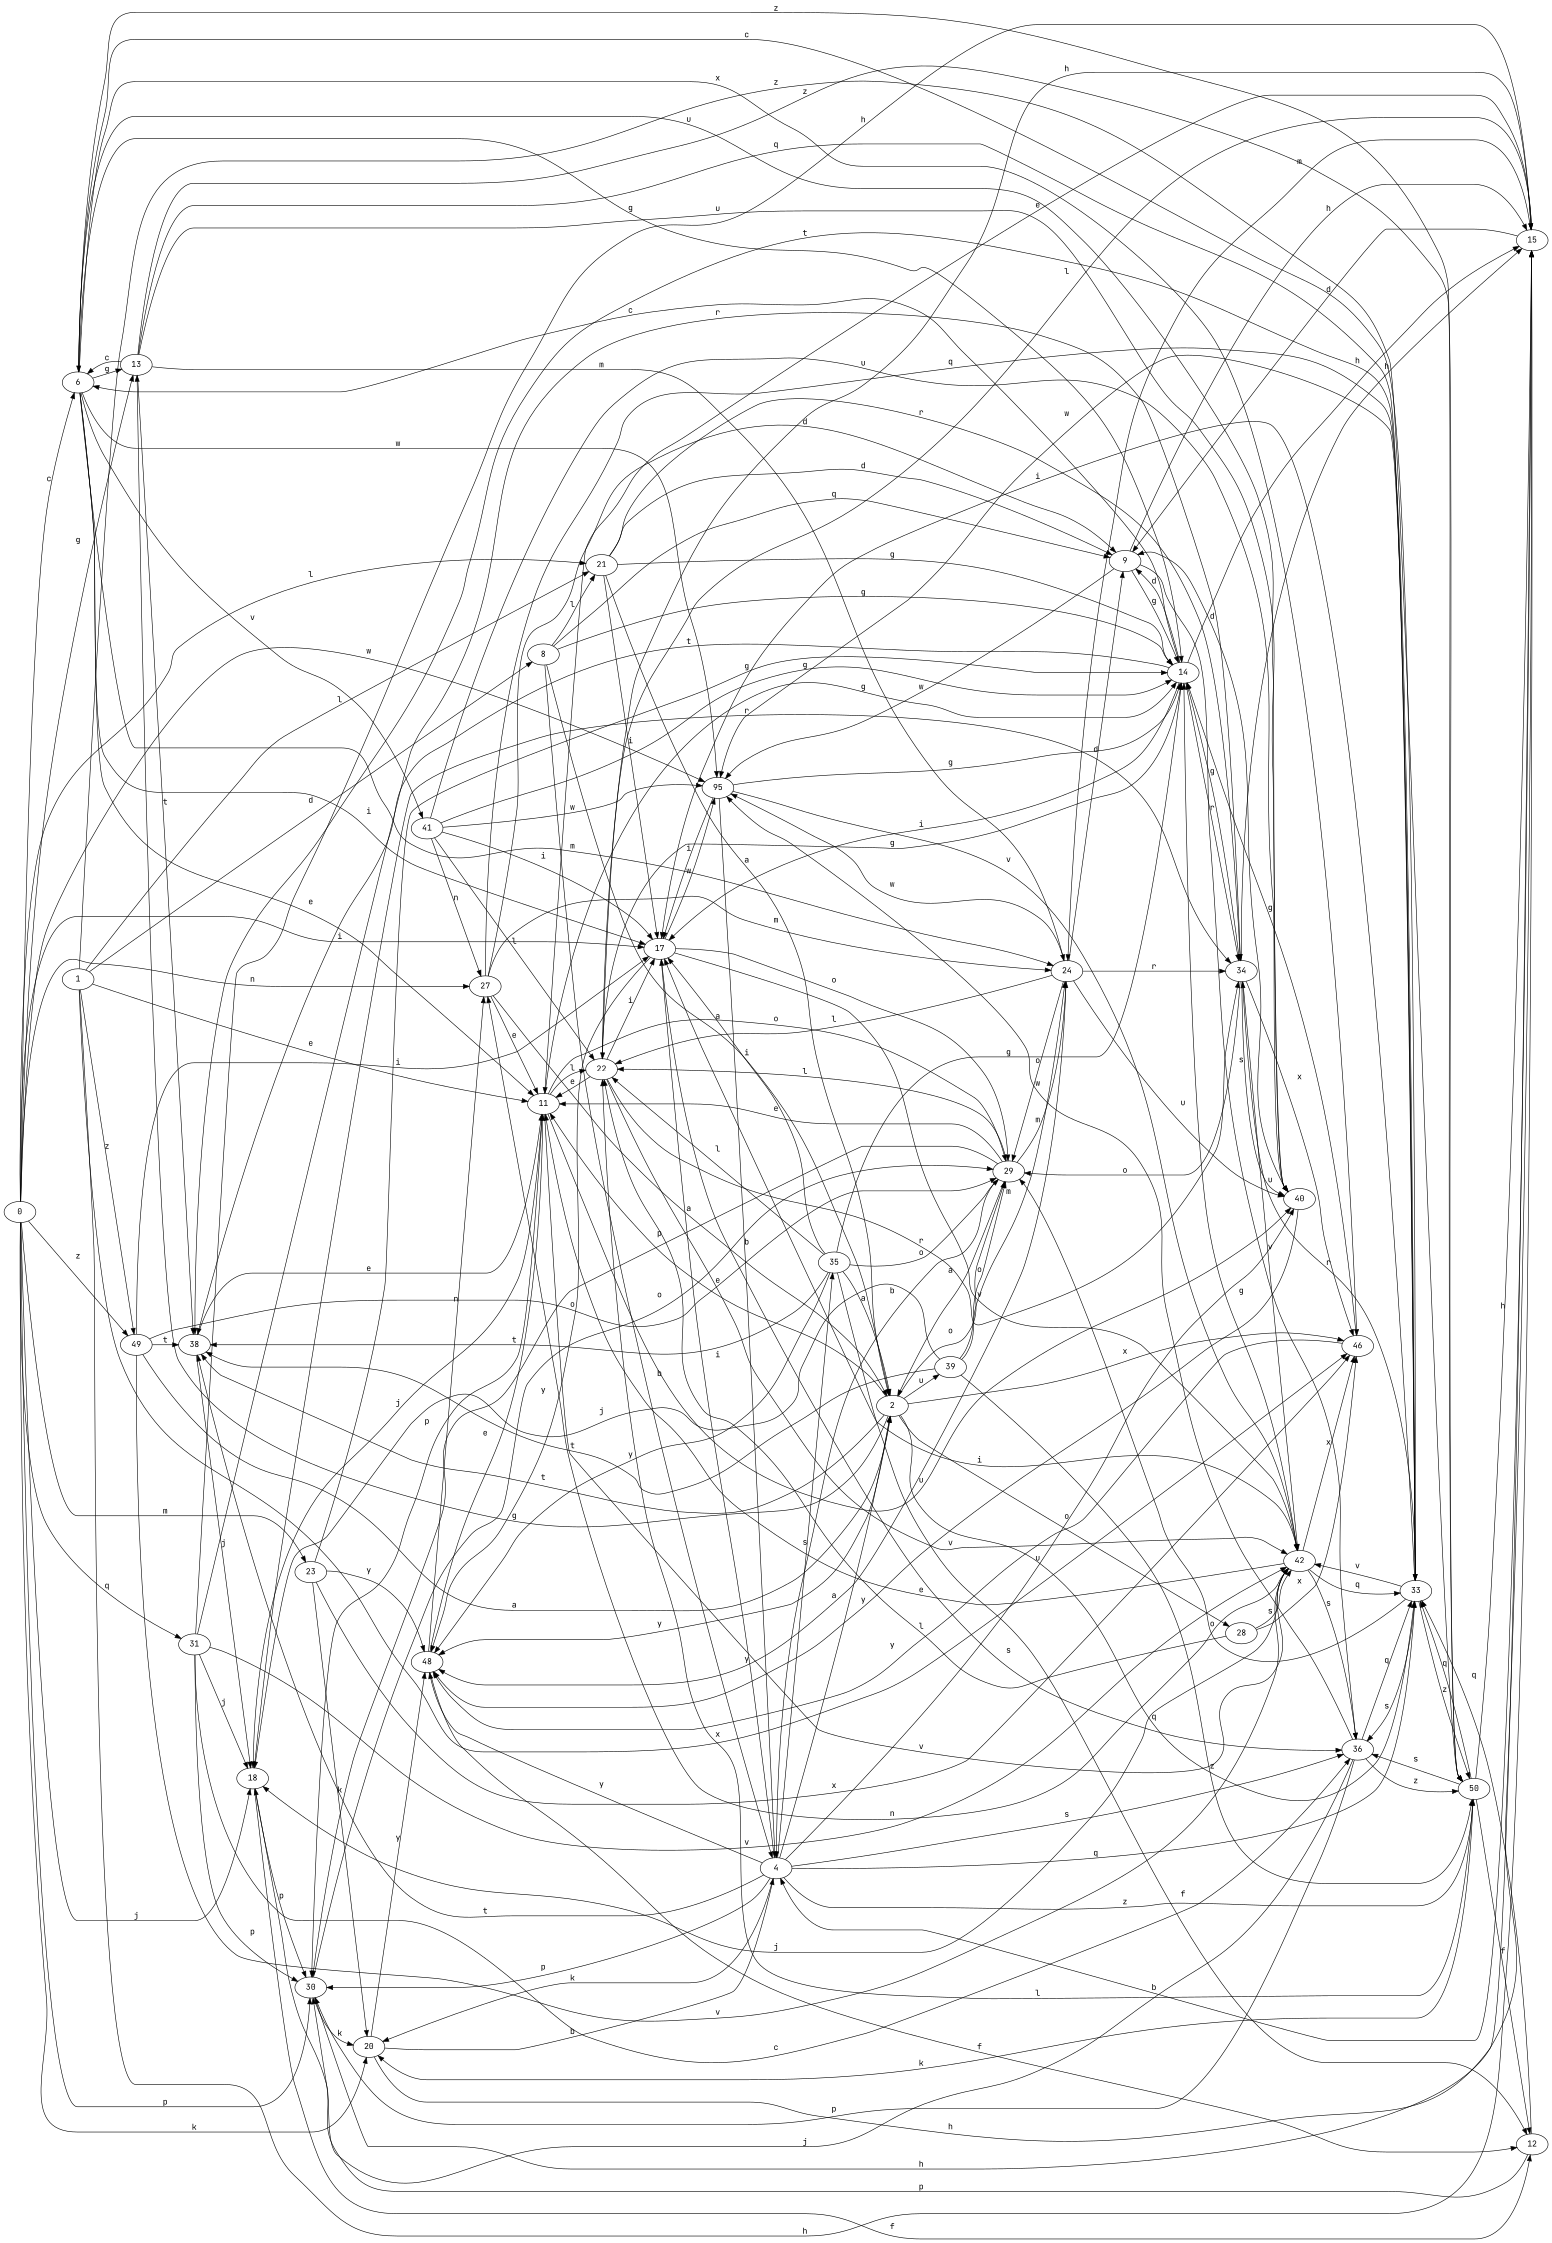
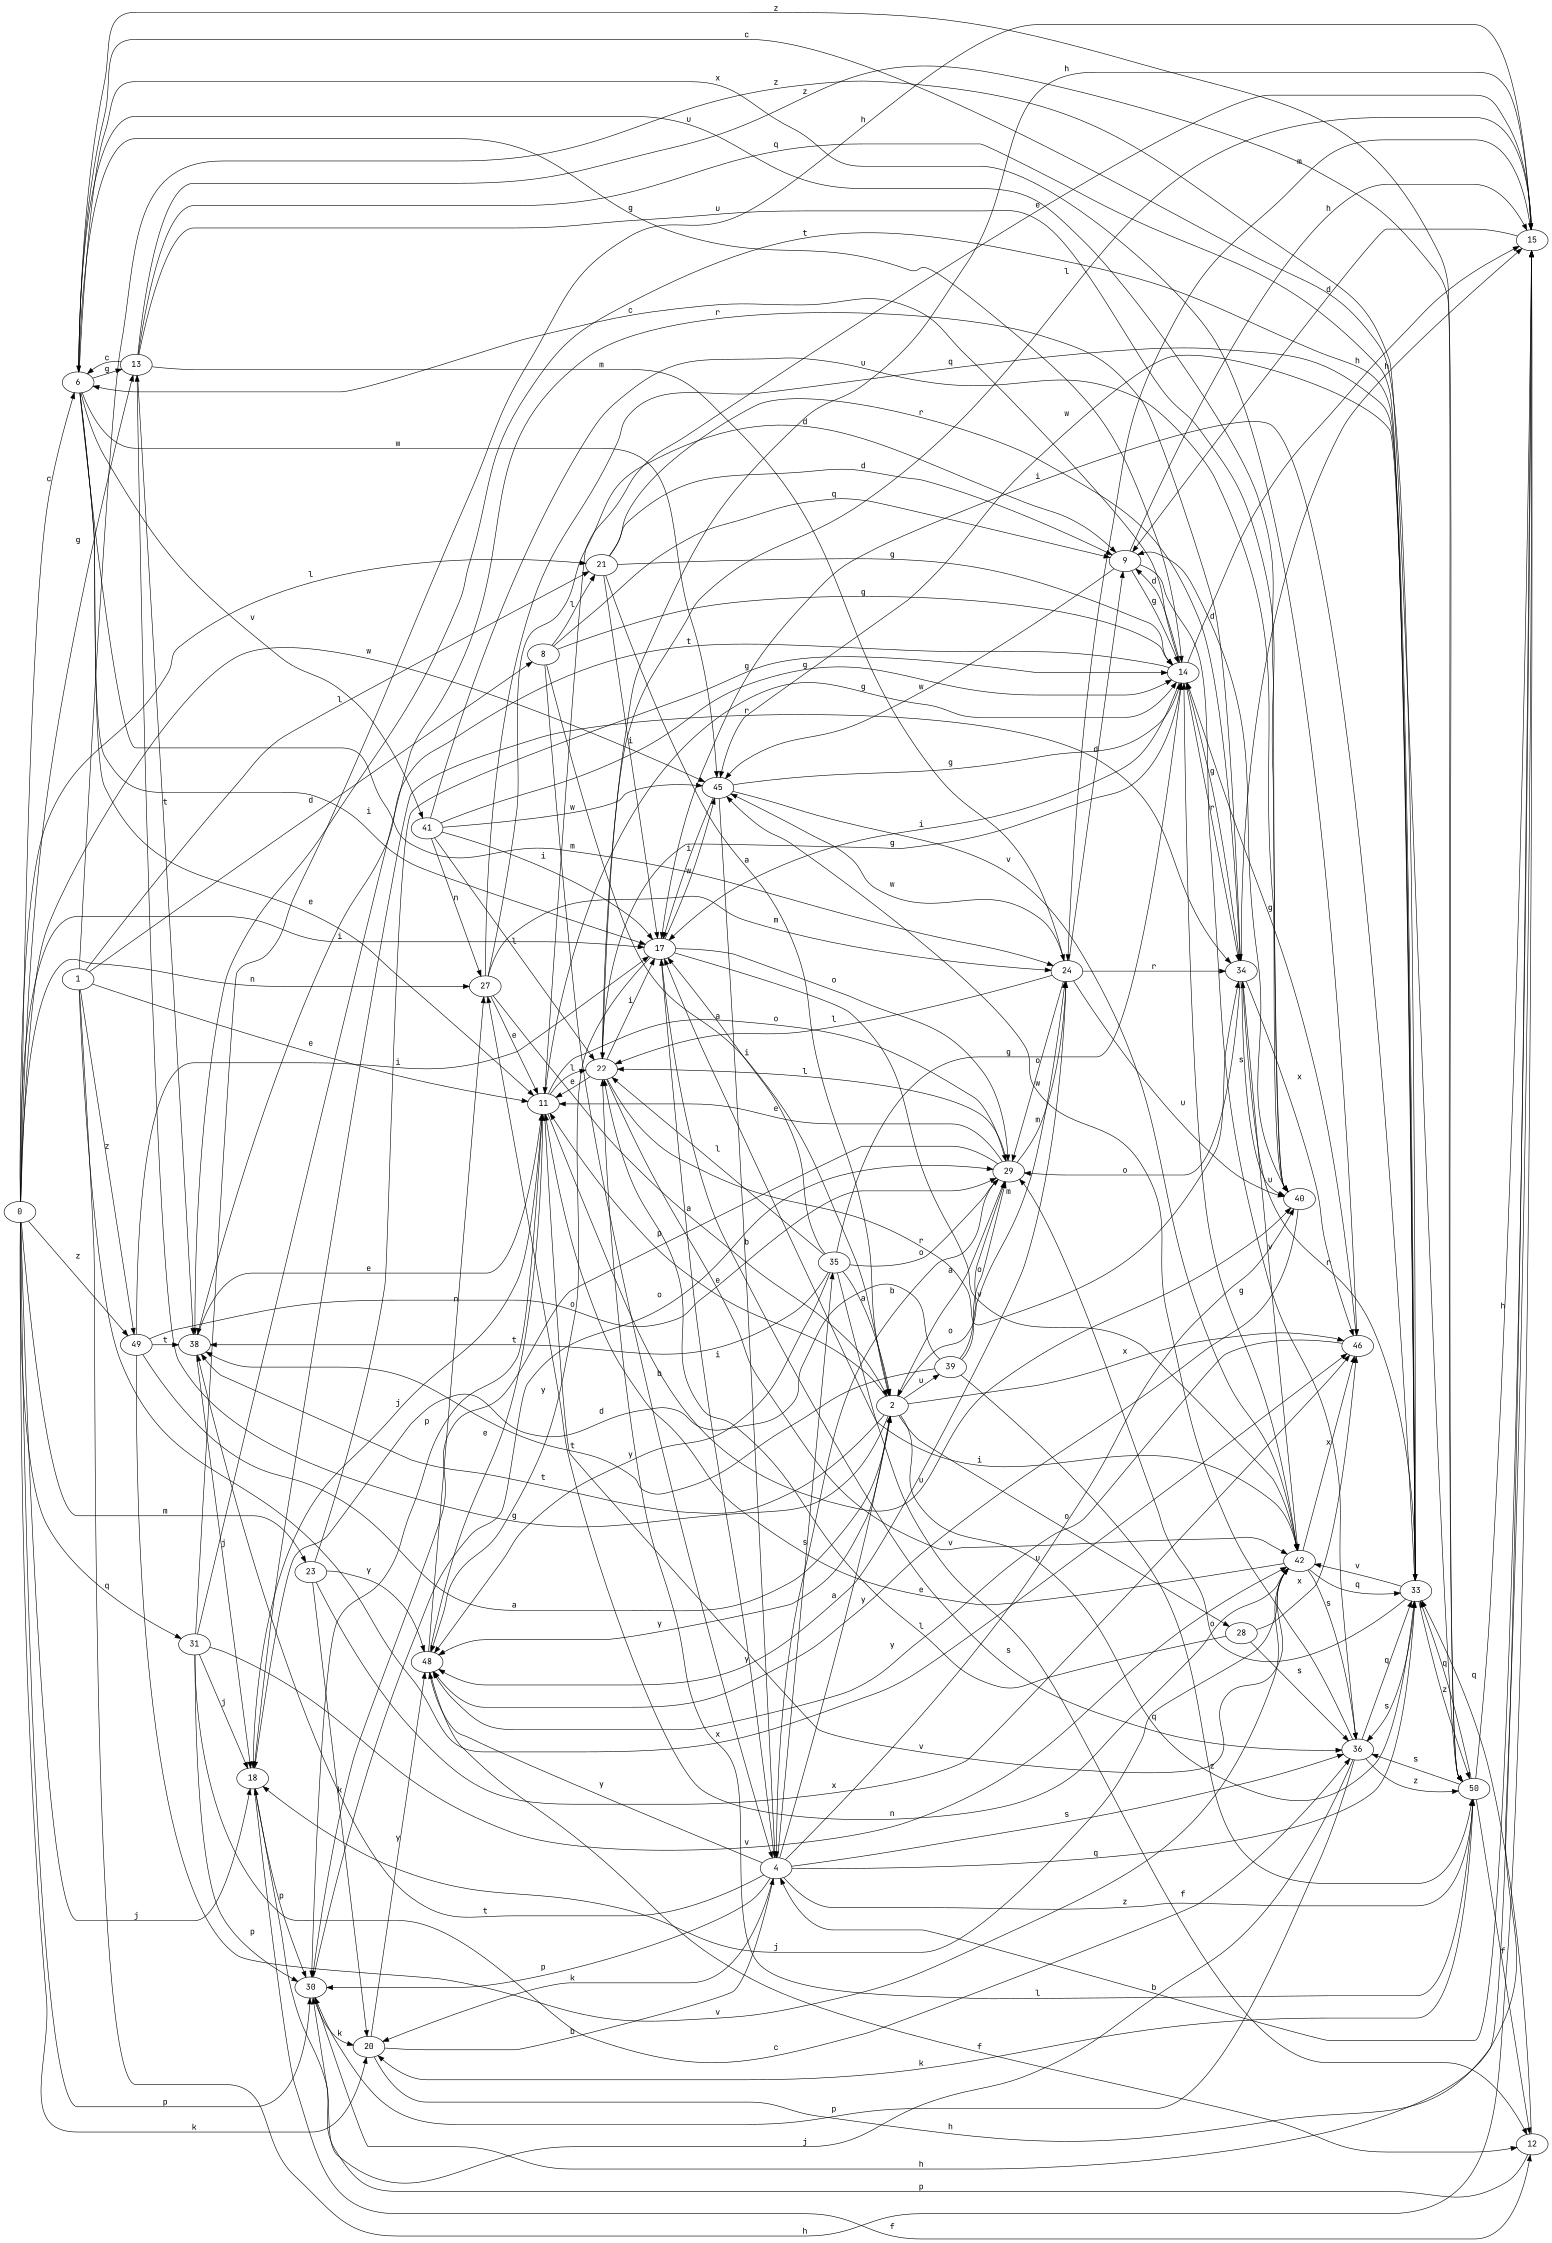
node "95": label "95" -> "45"
edge "39" -> "18": label "j" -> "d"
edge "28" -> "42": now "28" -> "36"
